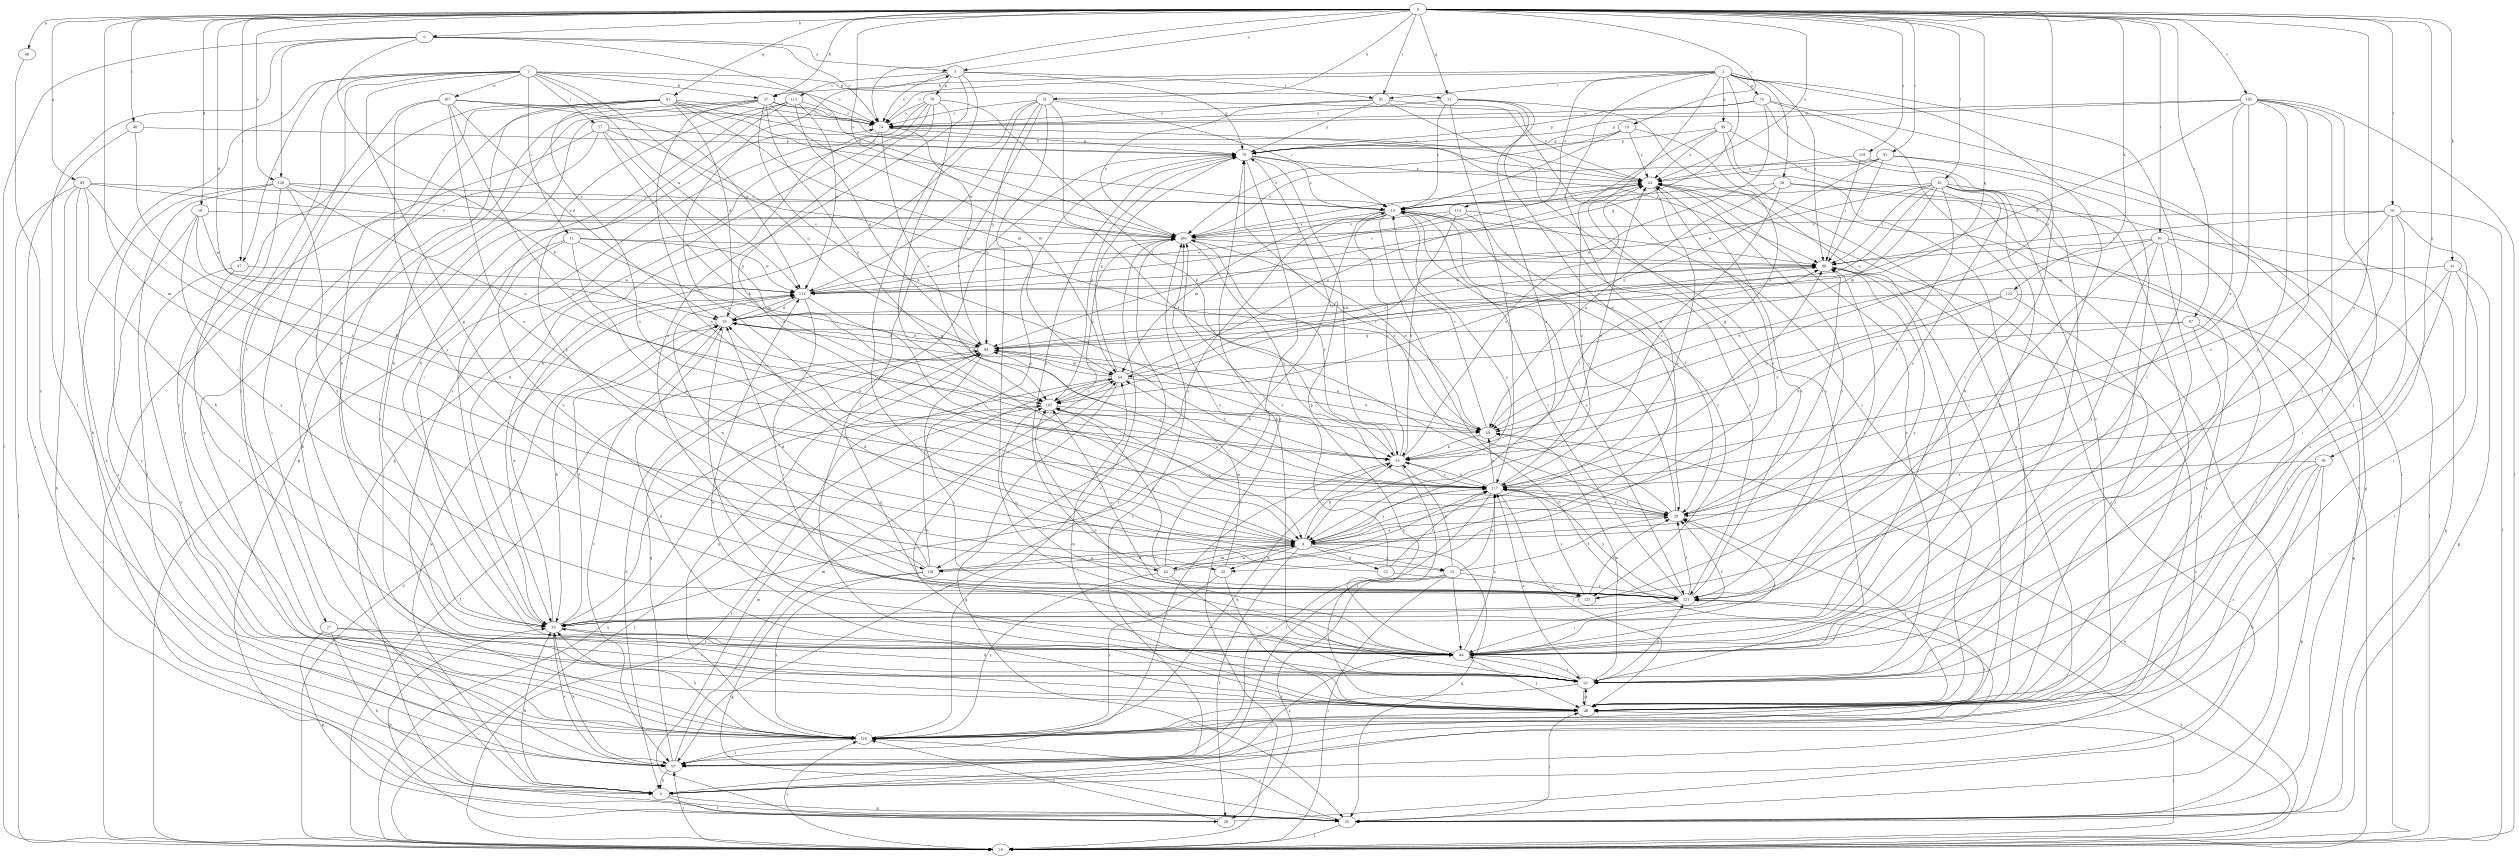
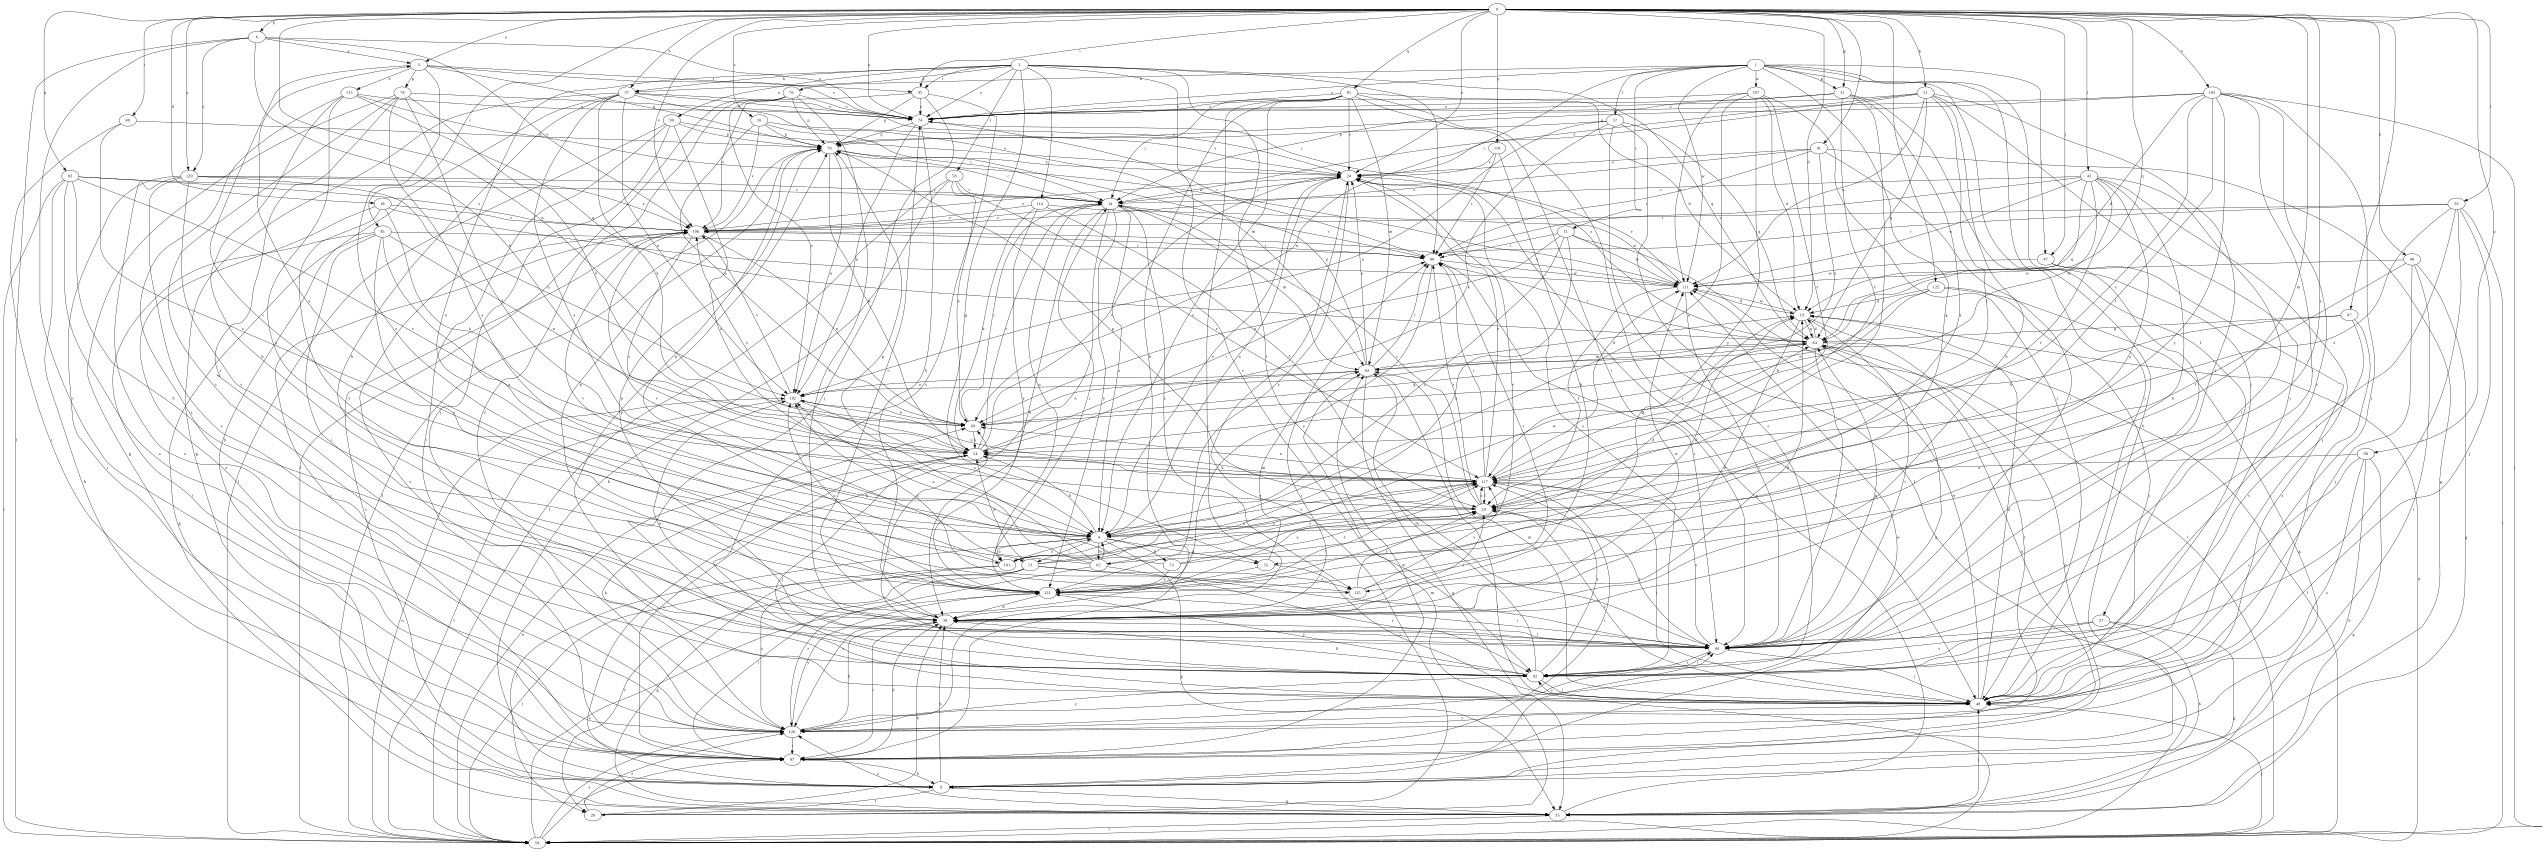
node "68": removed
node "41": label "41" -> "49"
